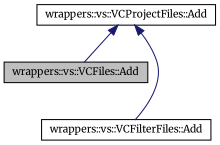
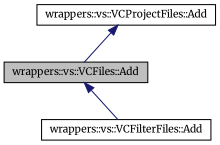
edge "wrappers::vs::VCFilterFiles::Add" -> "wrappers::vs::VCProjectFiles::Add": now "wrappers::vs::VCFilterFiles::Add" -> "wrappers::vs::VCFiles::Add"
